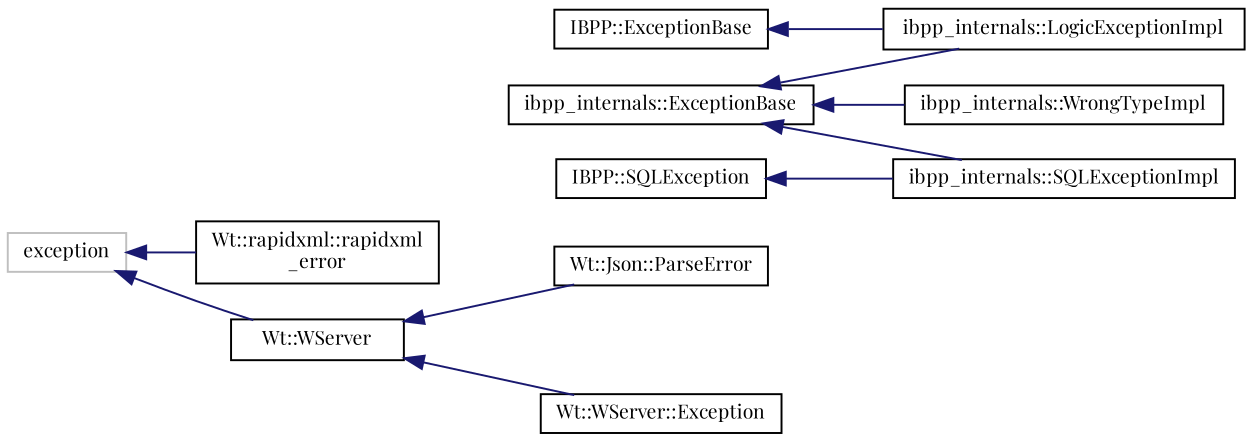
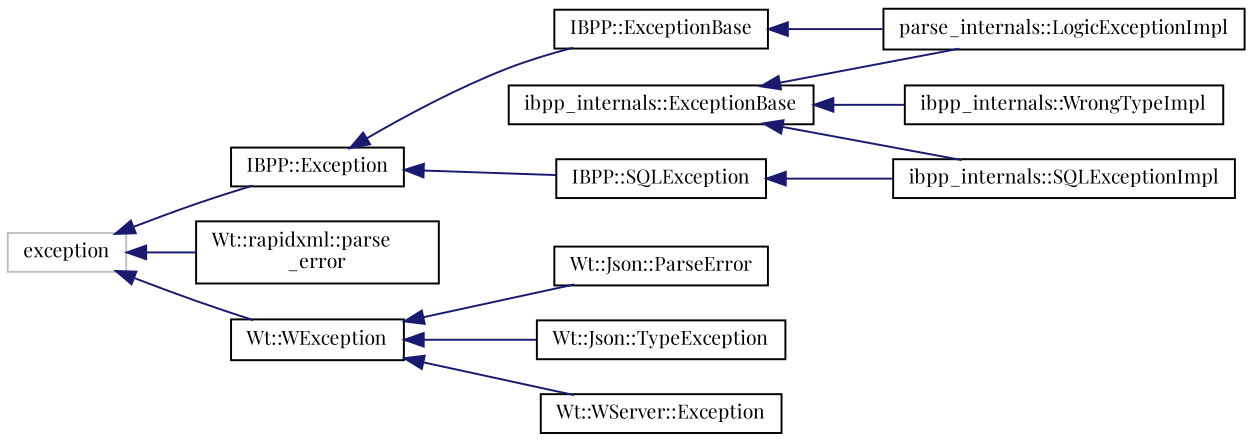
node "ibpp_internals::LogicExceptionImpl": label "ibpp_internals::LogicExceptionImpl" -> "parse_internals::LogicExceptionImpl"
node "IBPP::Exception": added
node "Wt::rapidxml::rapidxml _error": label "Wt::rapidxml::rapidxml _error" -> "Wt::rapidxml::parse _error"
node "Wt::WServer": label "Wt::WServer" -> "Wt::WException"
node "Wt::Json::TypeException": added
